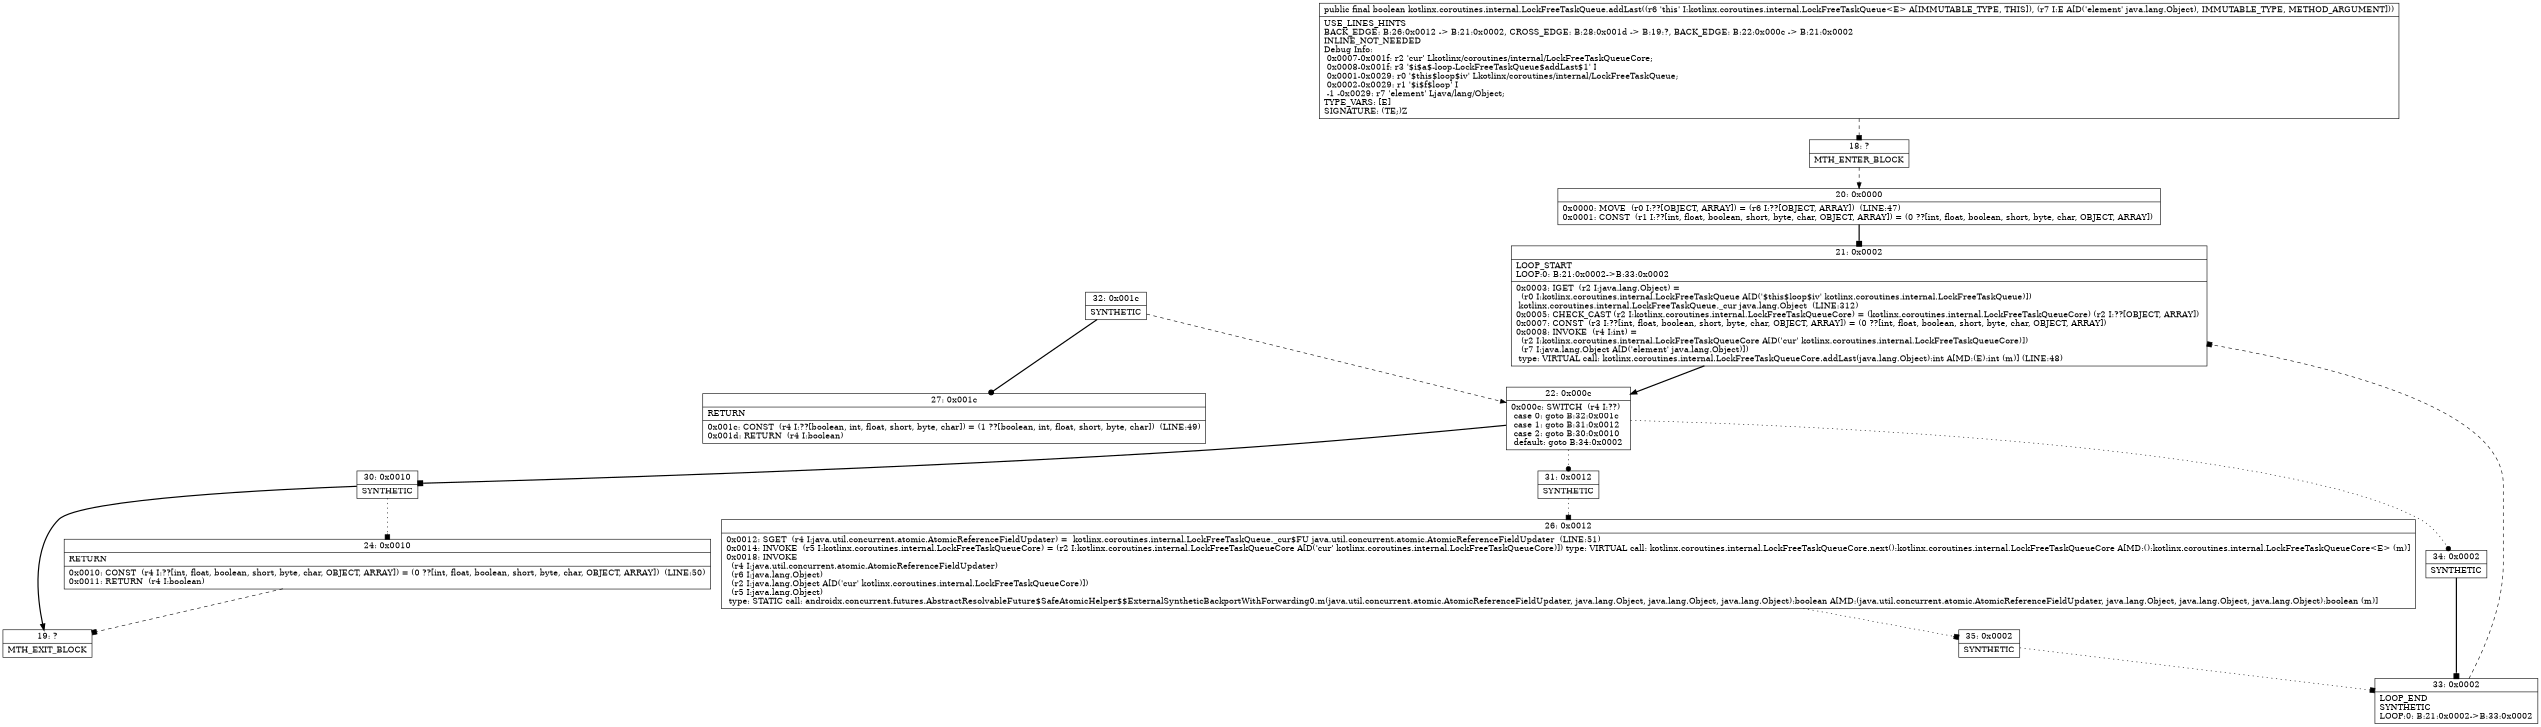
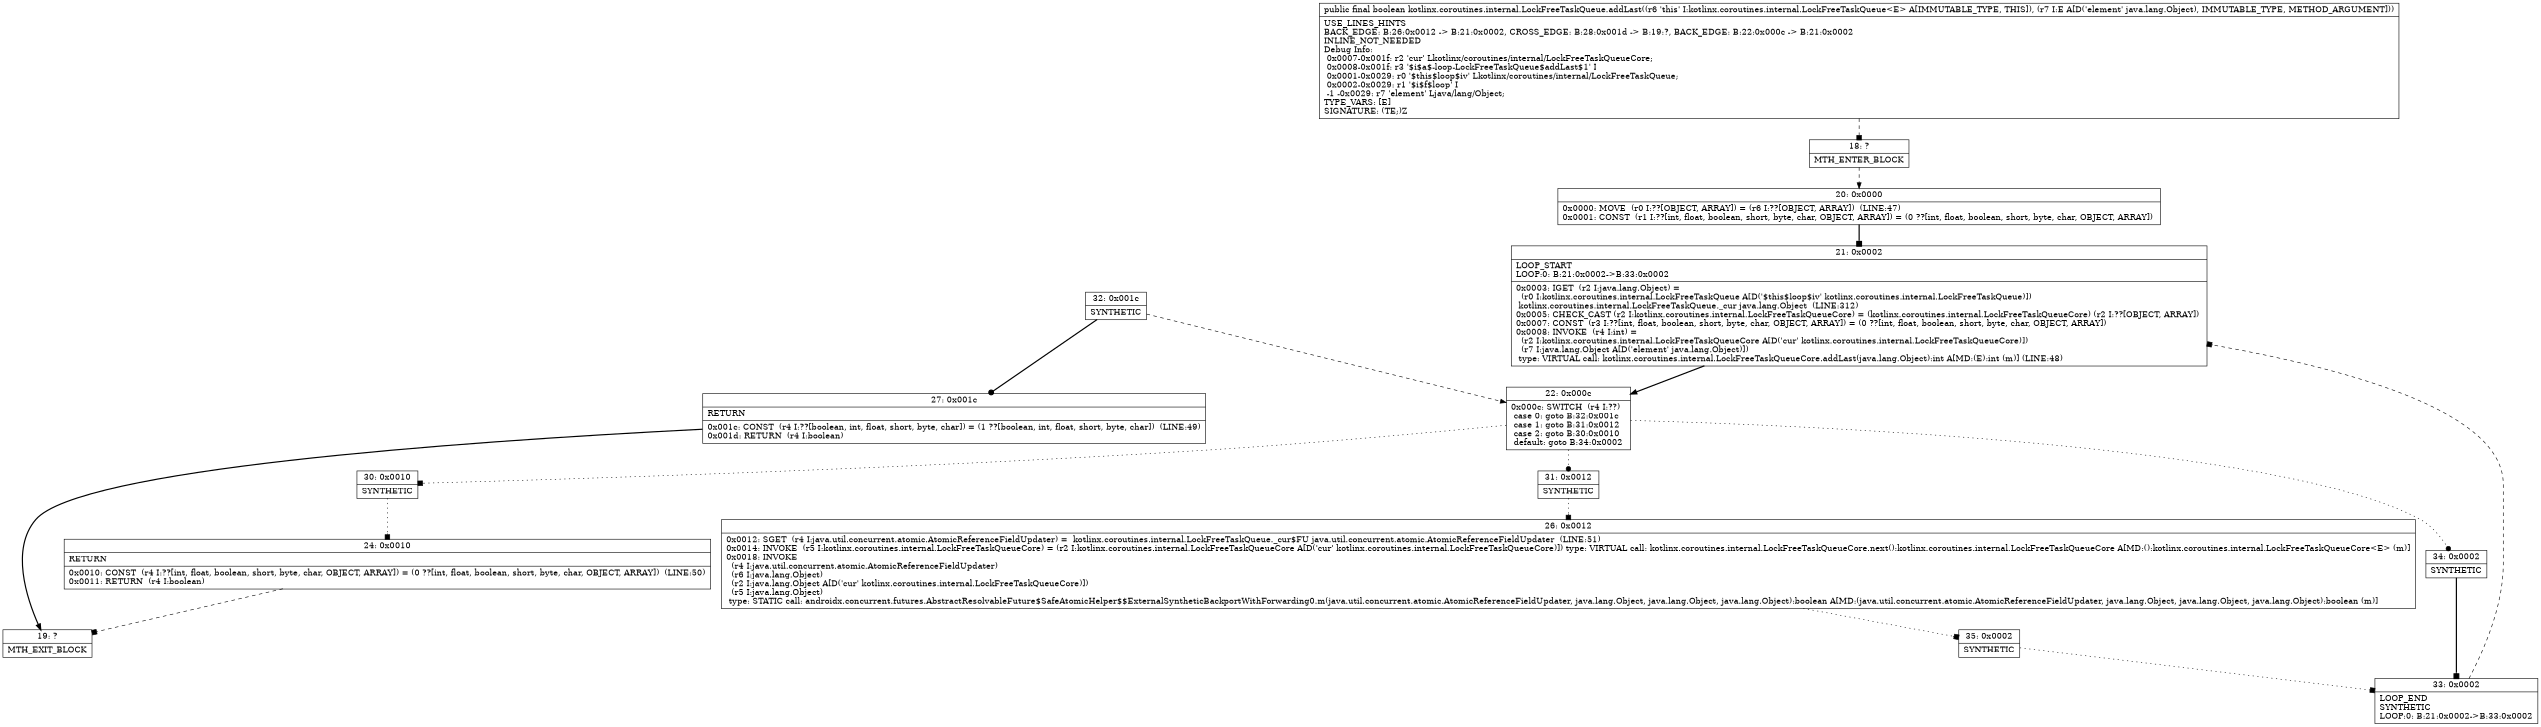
edge "22: 0x000c" -> "30: 0x0010": style bold -> dotted
edge "30: 0x0010" -> "19: ?": now "27: 0x001c" -> "19: ?"
